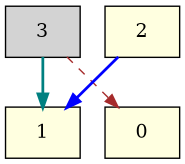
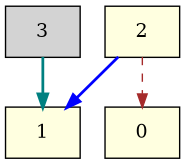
edge "3" -> "0": now "2" -> "0"
